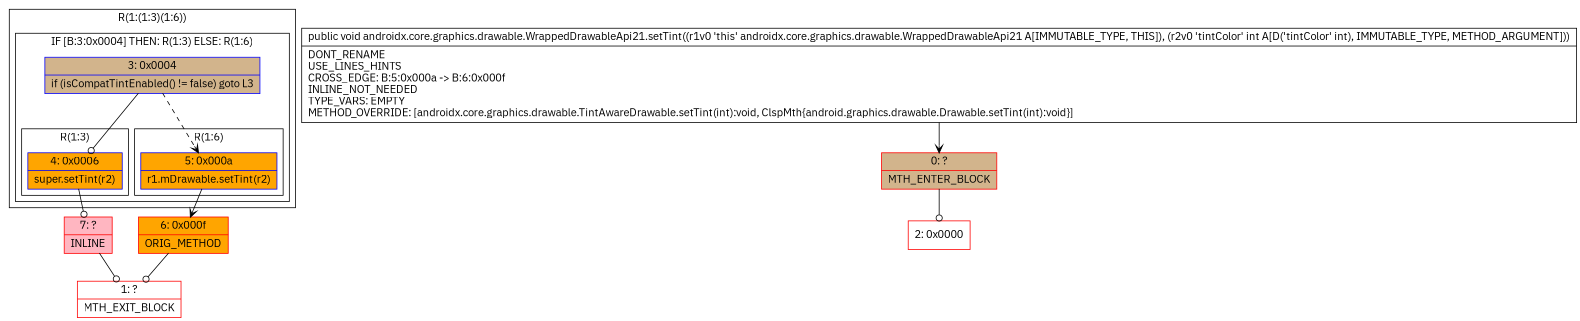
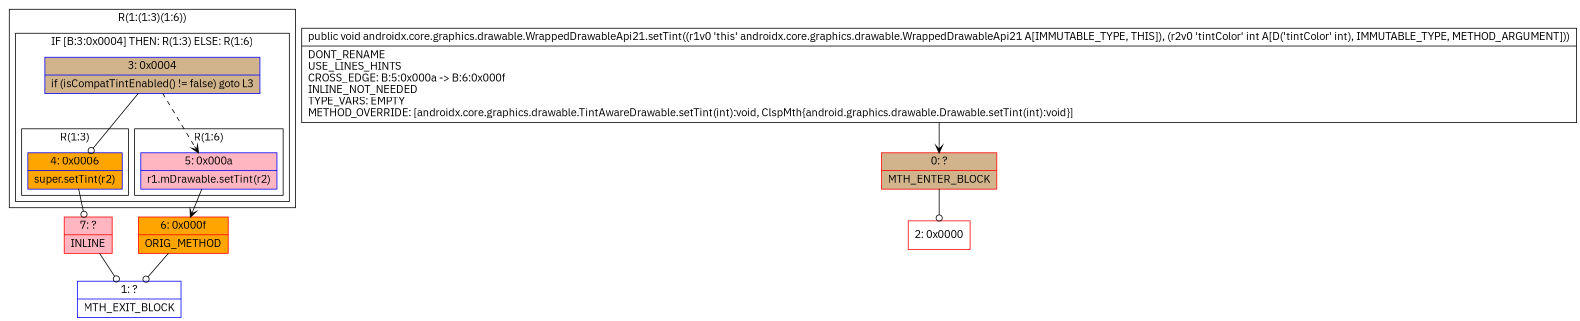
node "5: 0x000a": fillcolor orange -> lightpink
node "1: ?": color red -> blue
